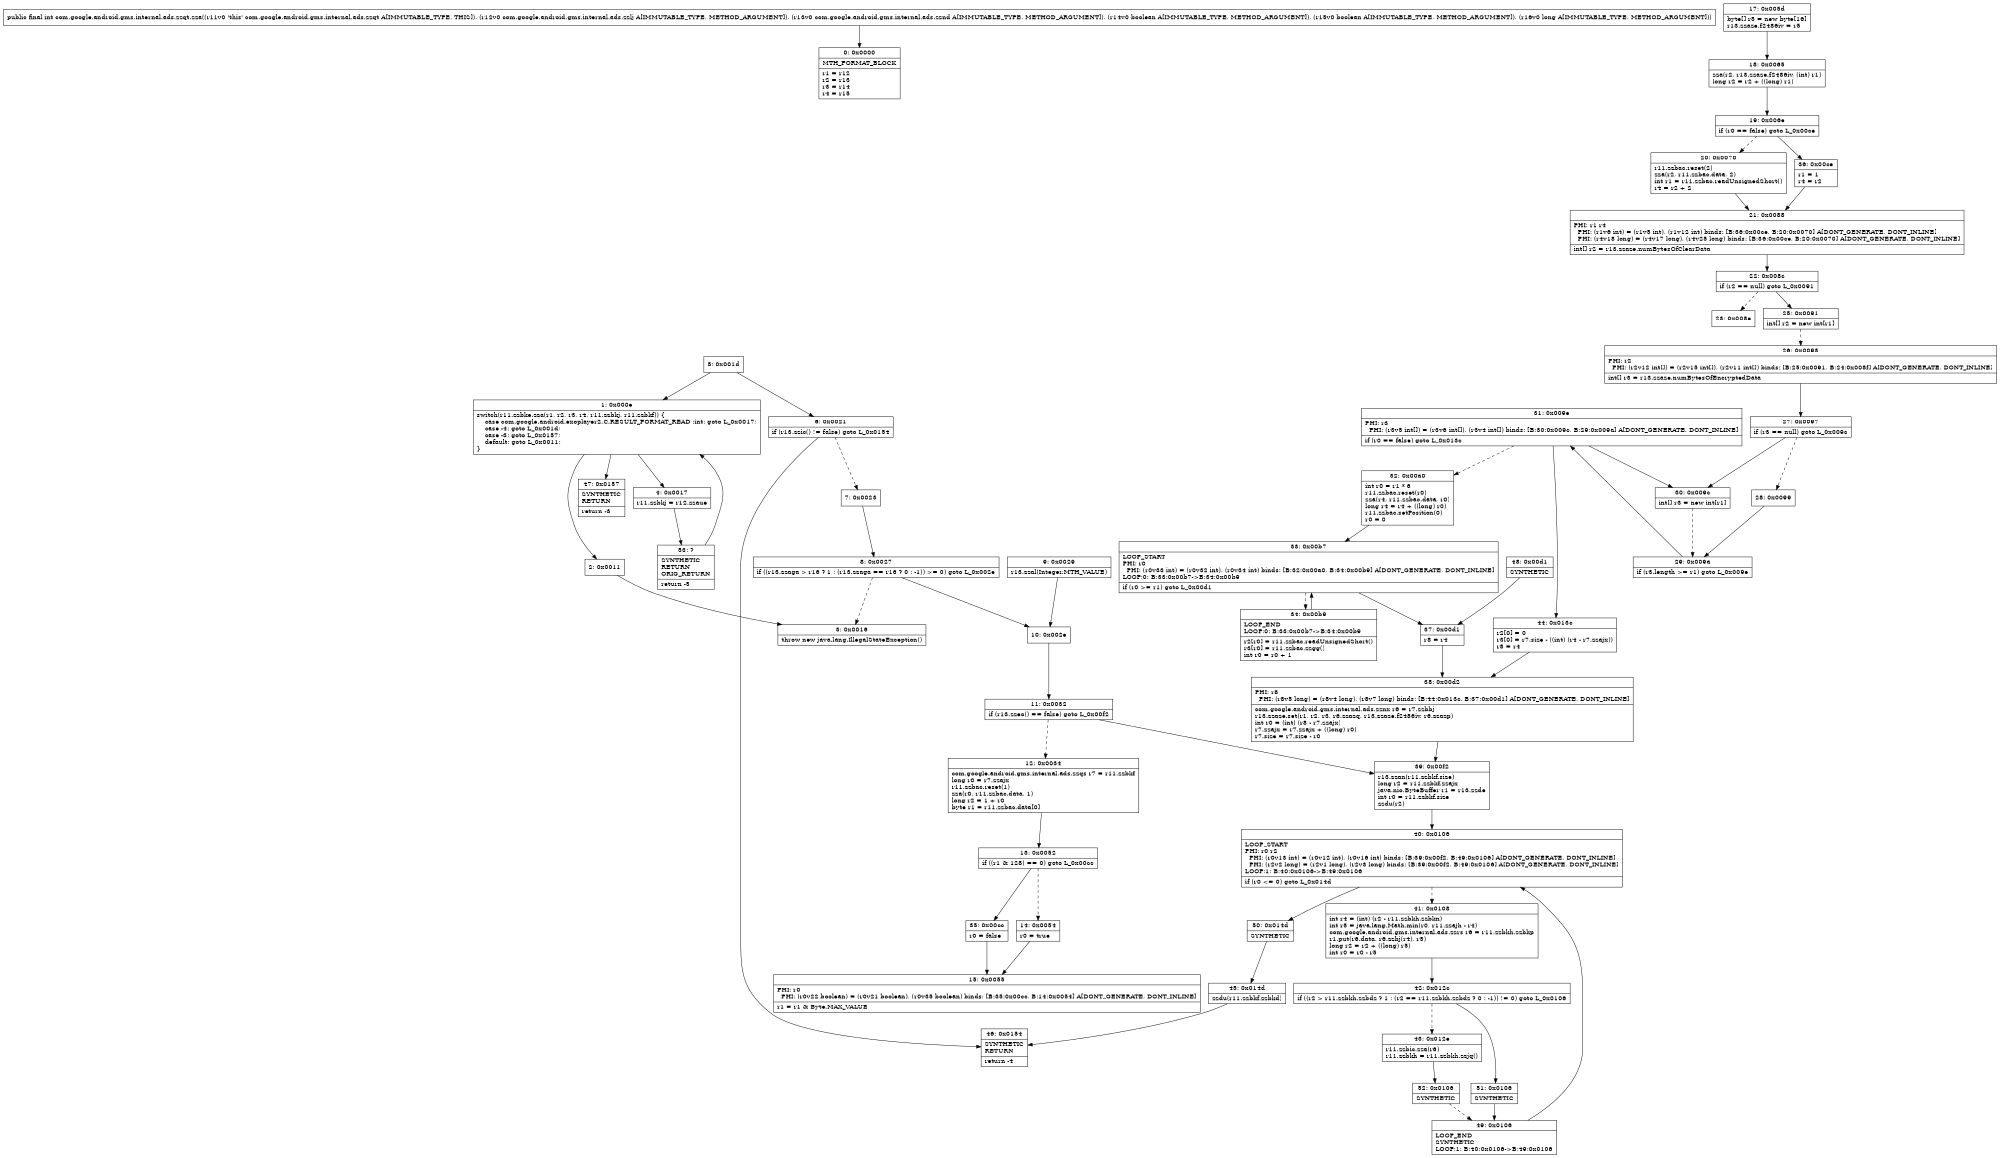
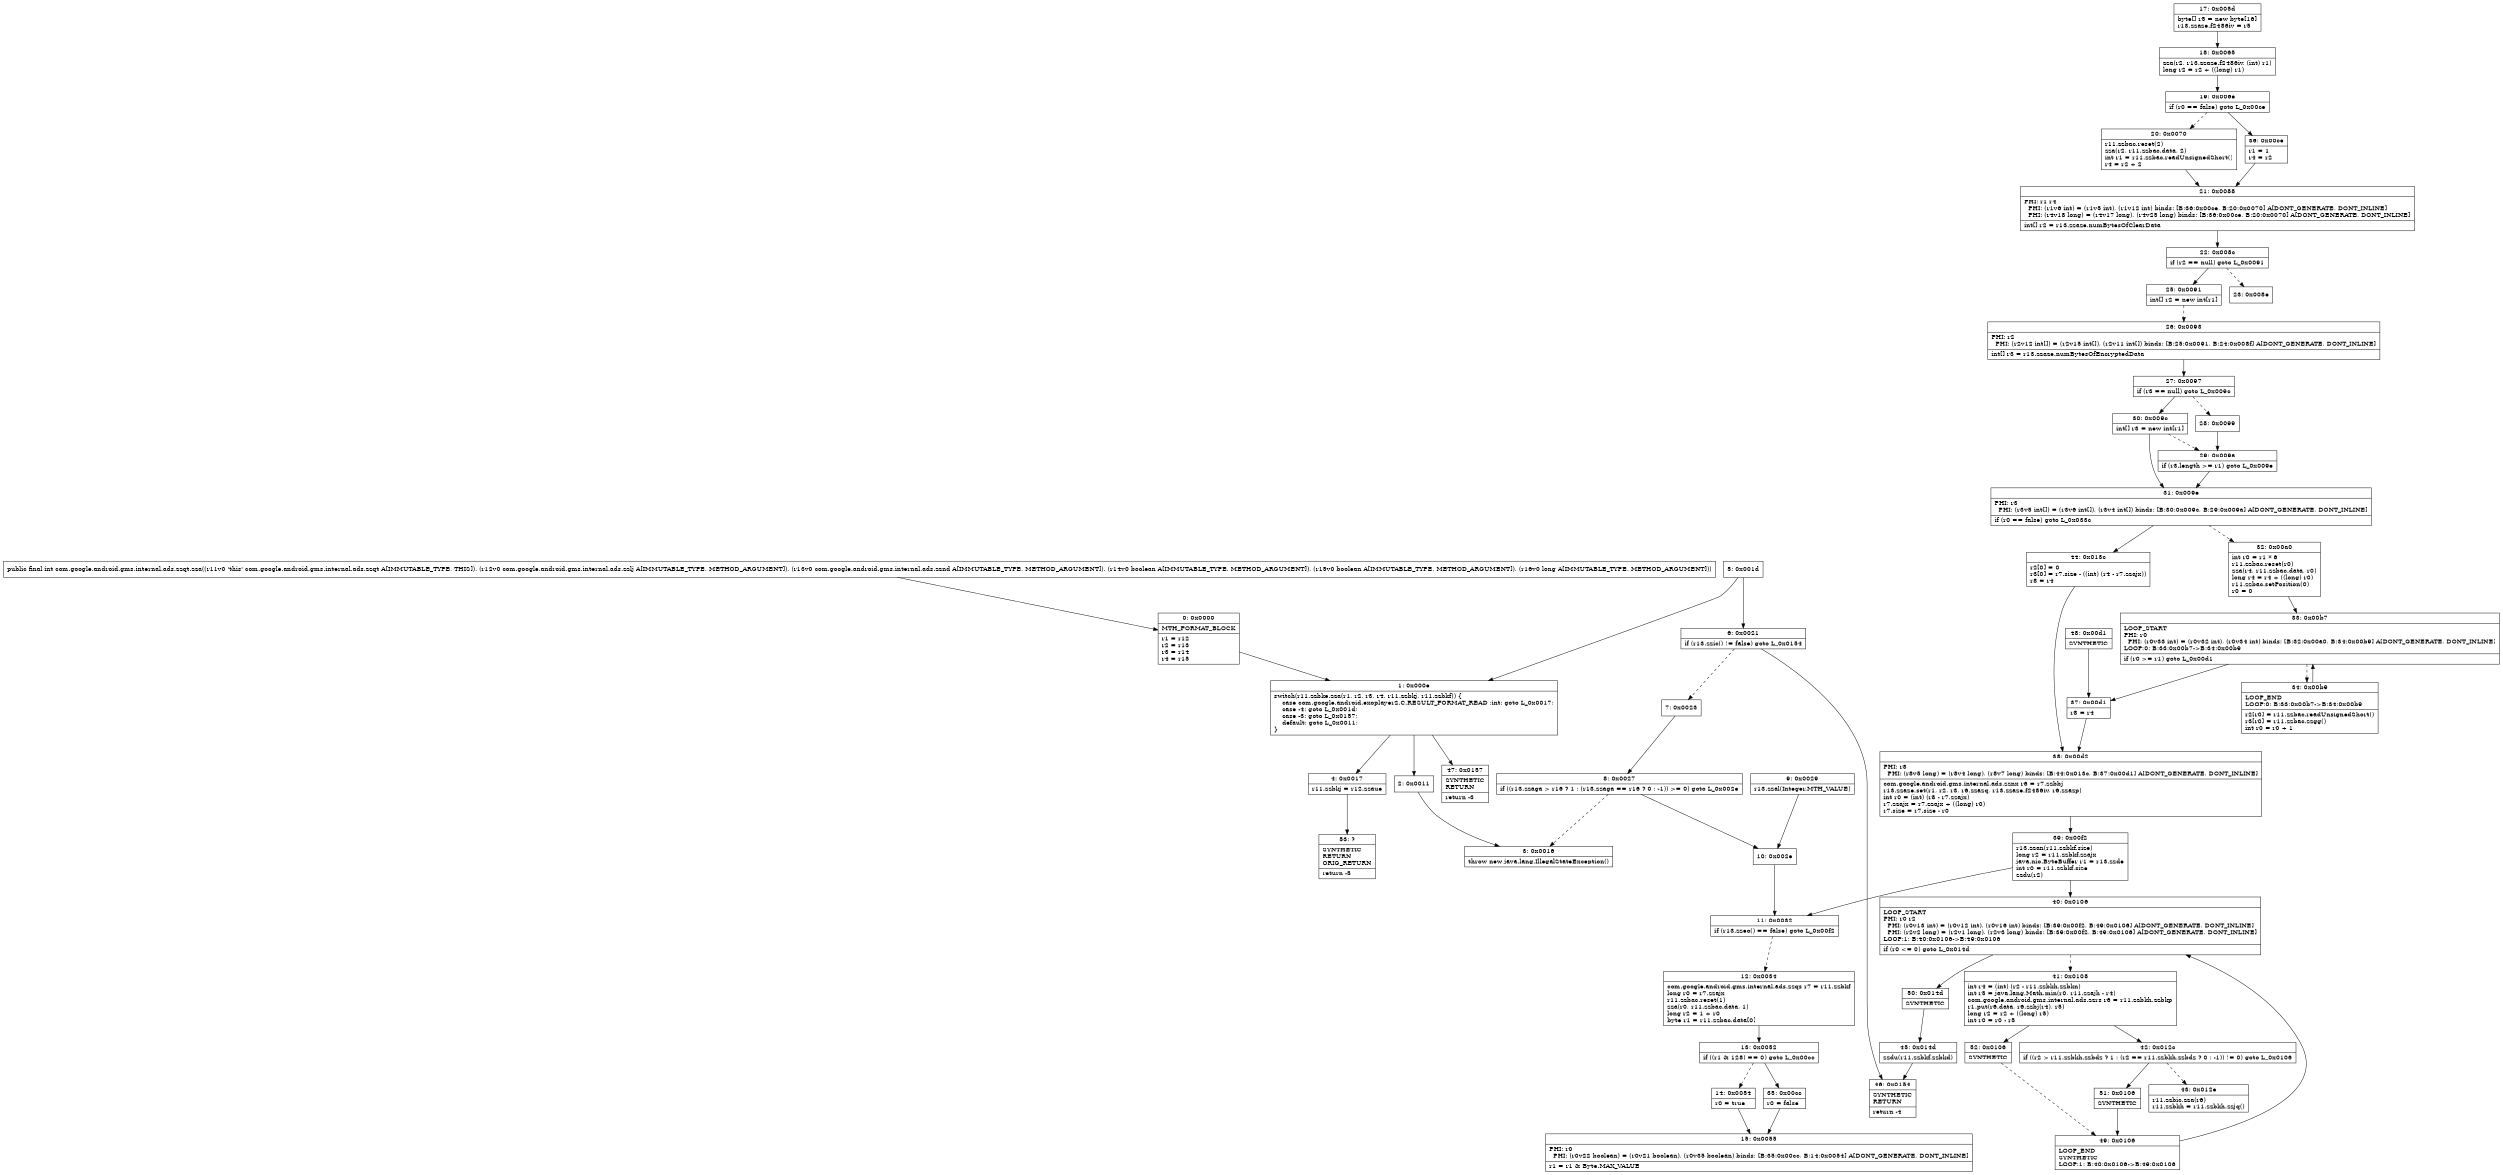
node "31: 0x009e": text "if (r0 == false) goto L_0x013c" -> "if (r0 == false) goto L_0x033c"
edge "31: 0x009e" -> "30: 0x009c": reversed
edge "53: ?" -> "1: 0x000e": now "0: 0x0000" -> "1: 0x000e"
edge "11: 0x0032" -> "39: 0x00f2": reversed
edge "43: 0x012e" -> "52: 0x0106": now "41: 0x0108" -> "52: 0x0106"
